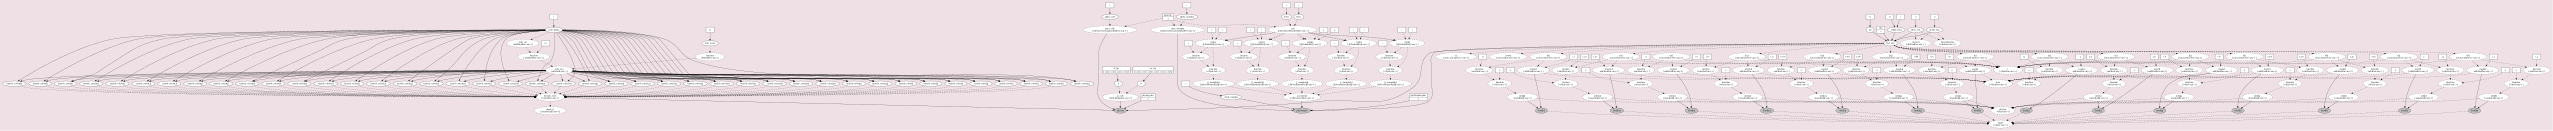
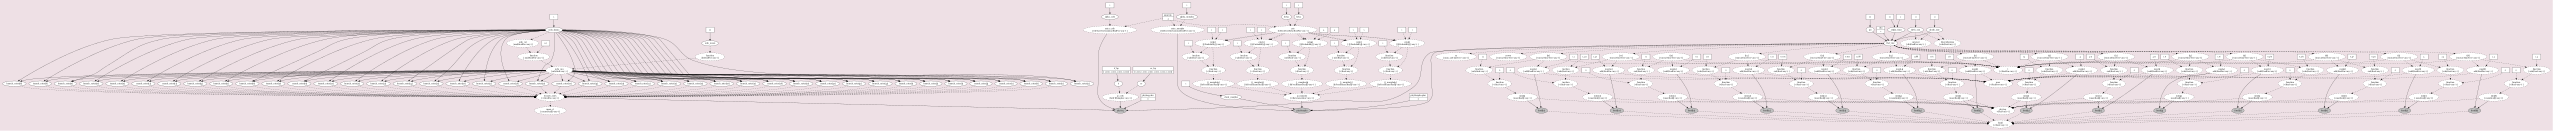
node "min[2] [ max(Real[]<any>) ]": added
